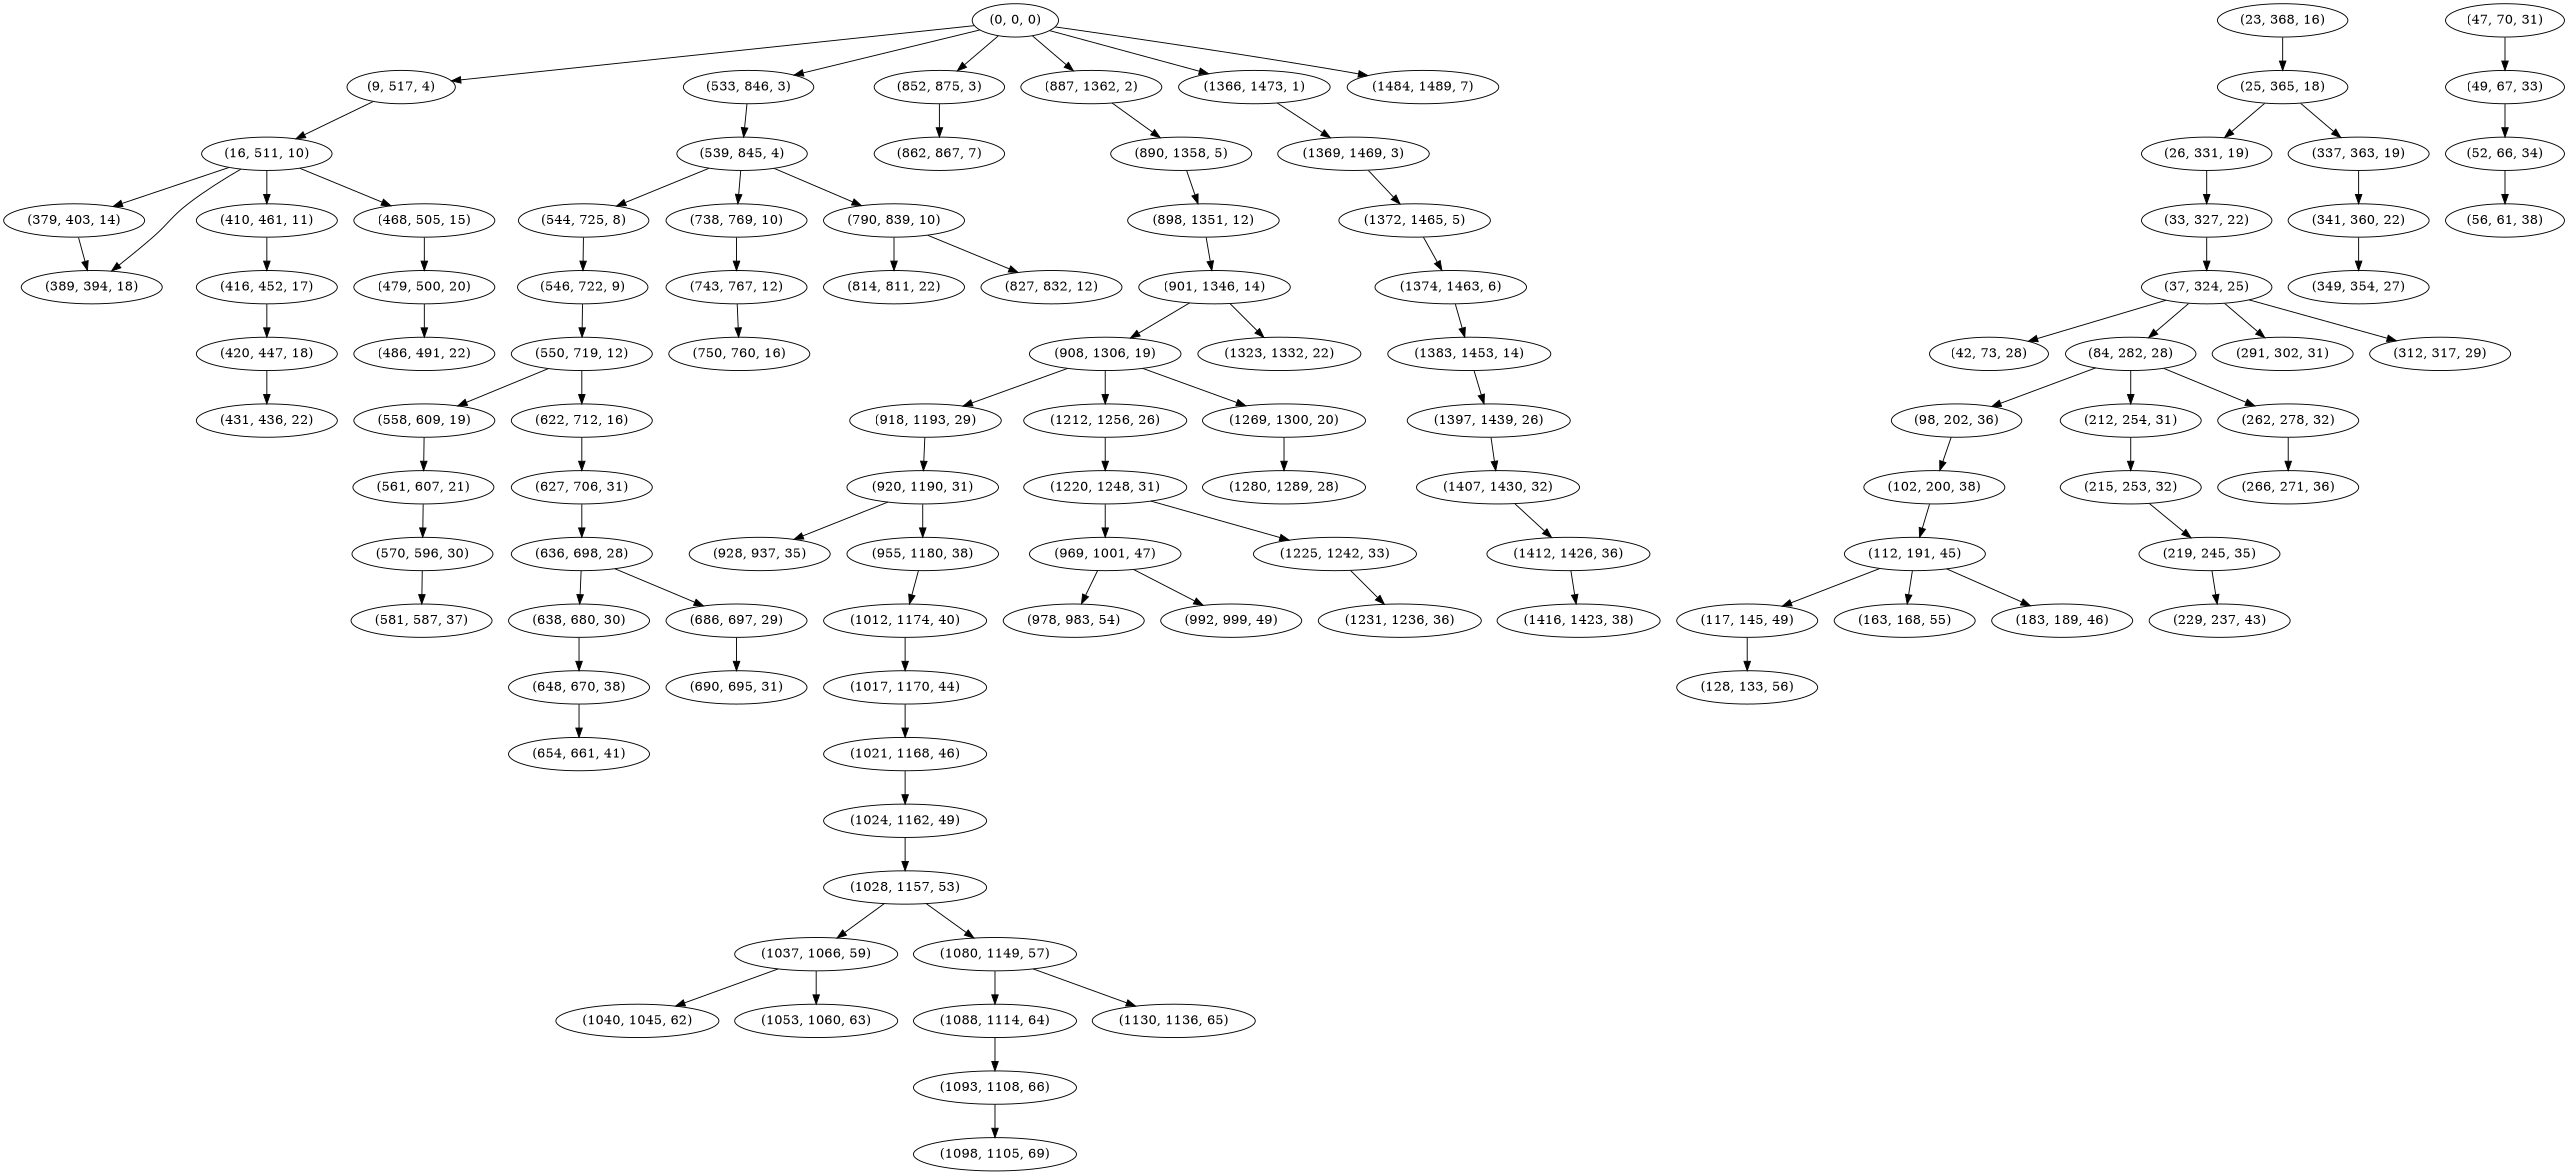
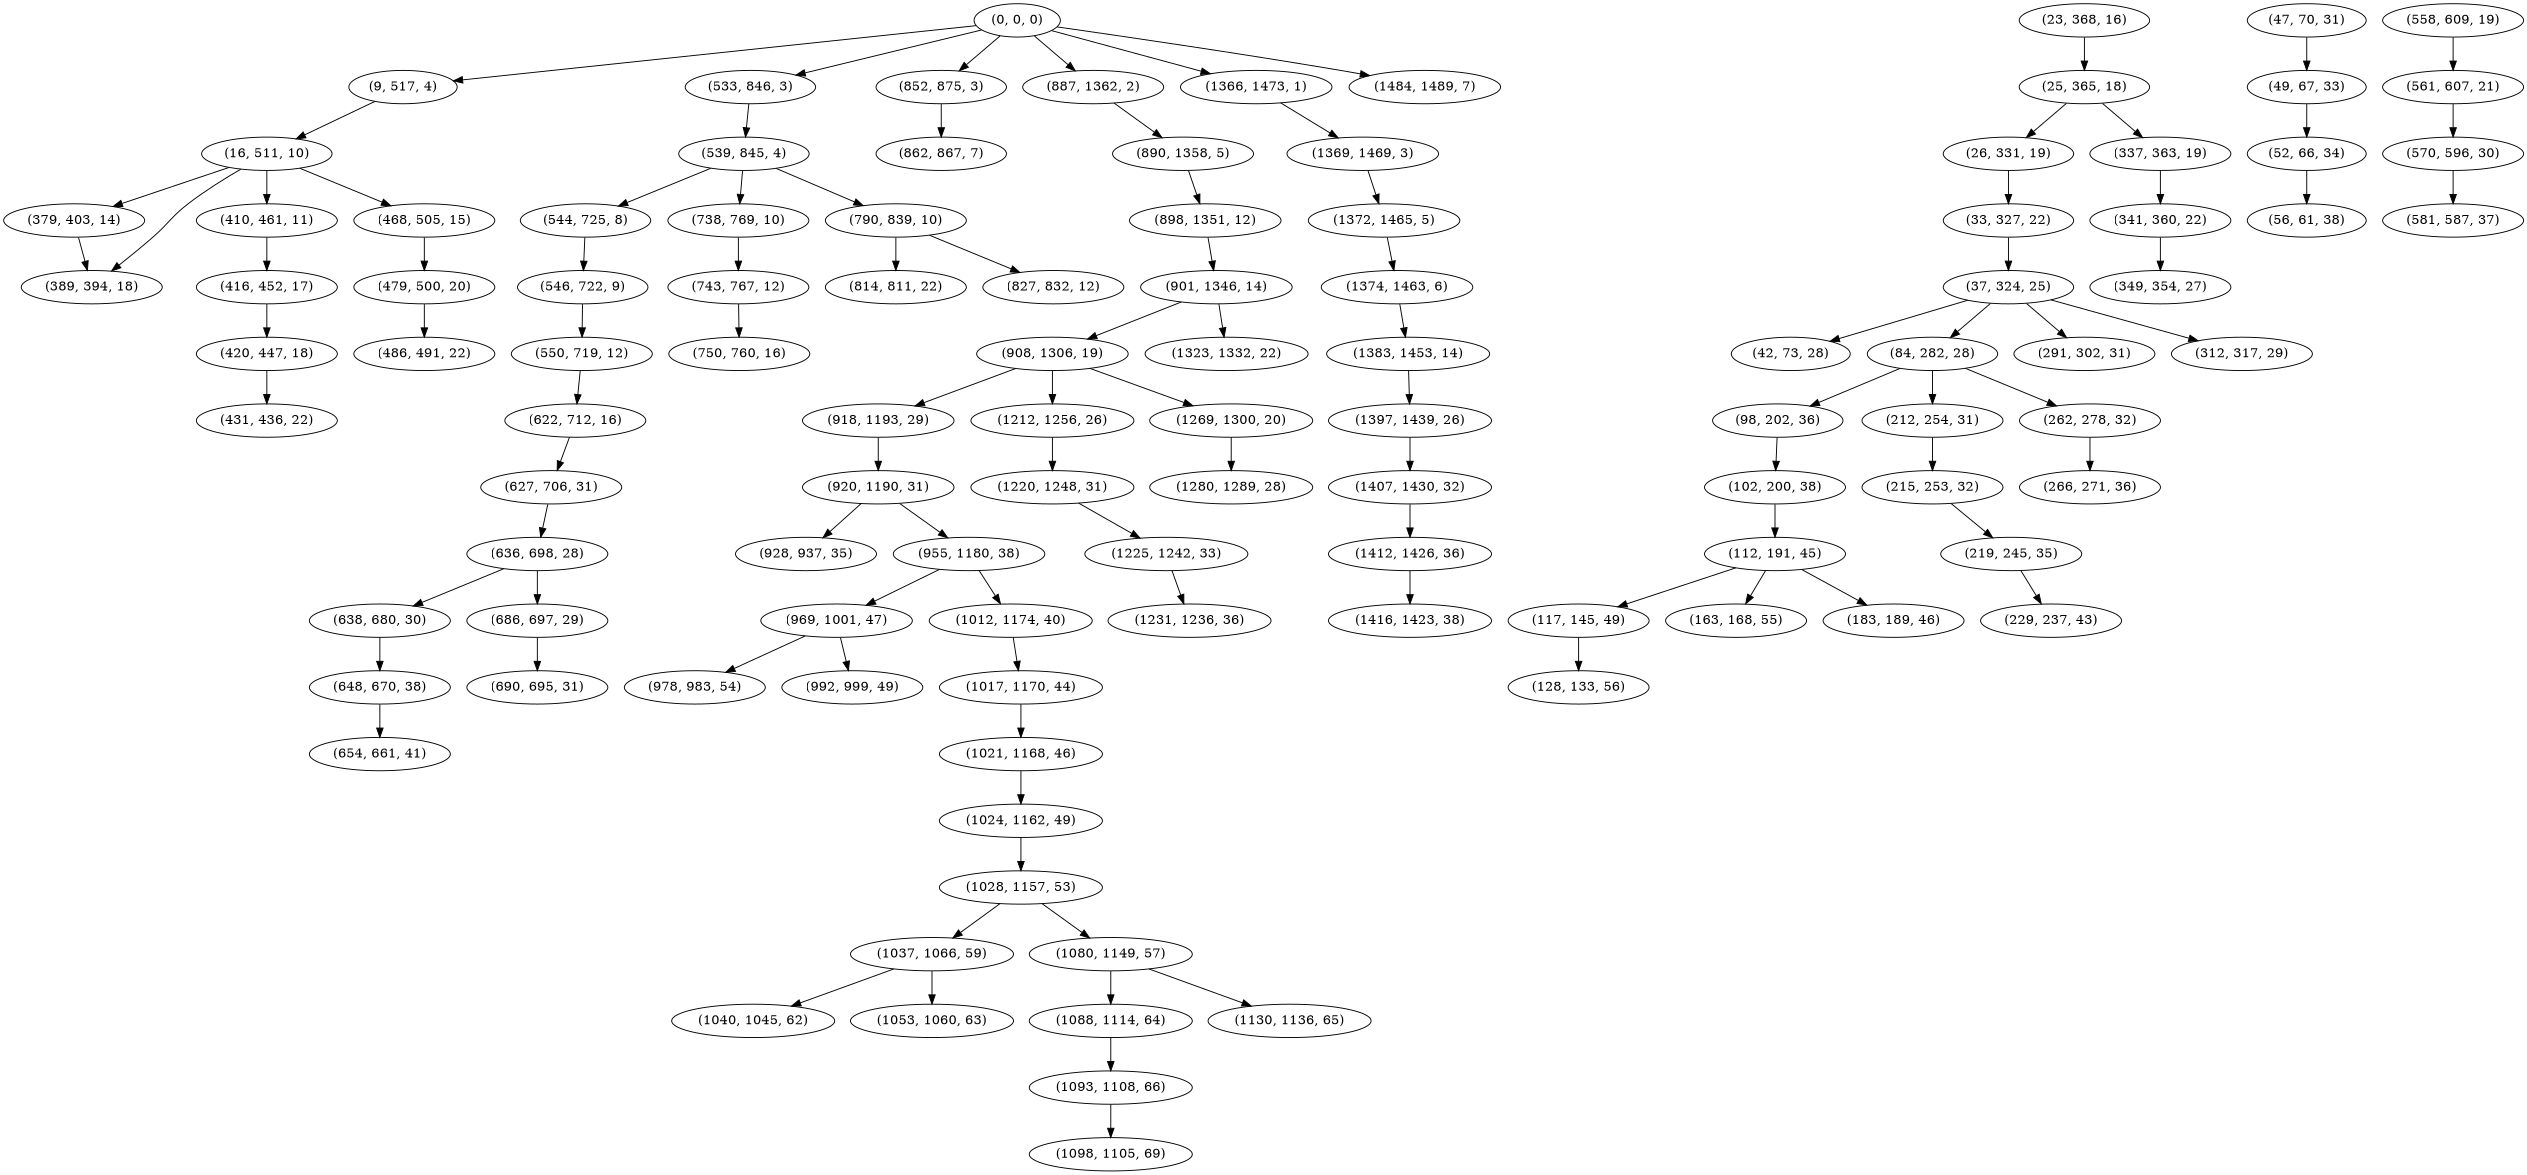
edge "(550, 719, 12)" -> "(558, 609, 19)": removed
edge "(1220, 1248, 31)" -> "(969, 1001, 47)": now "(955, 1180, 38)" -> "(969, 1001, 47)"
